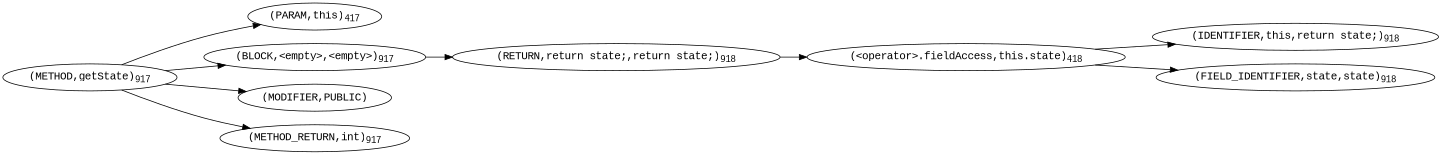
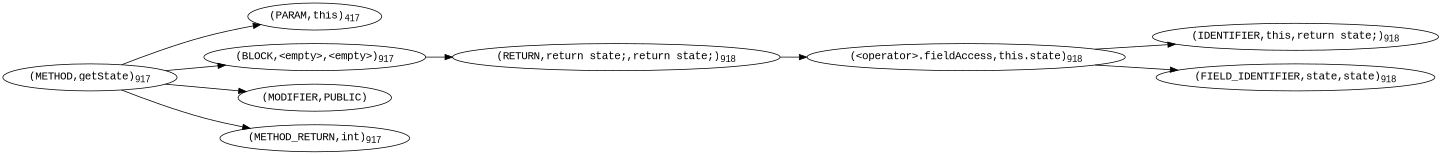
node "(<operator>.fieldAccess,this.state)": text "418" -> "918"
